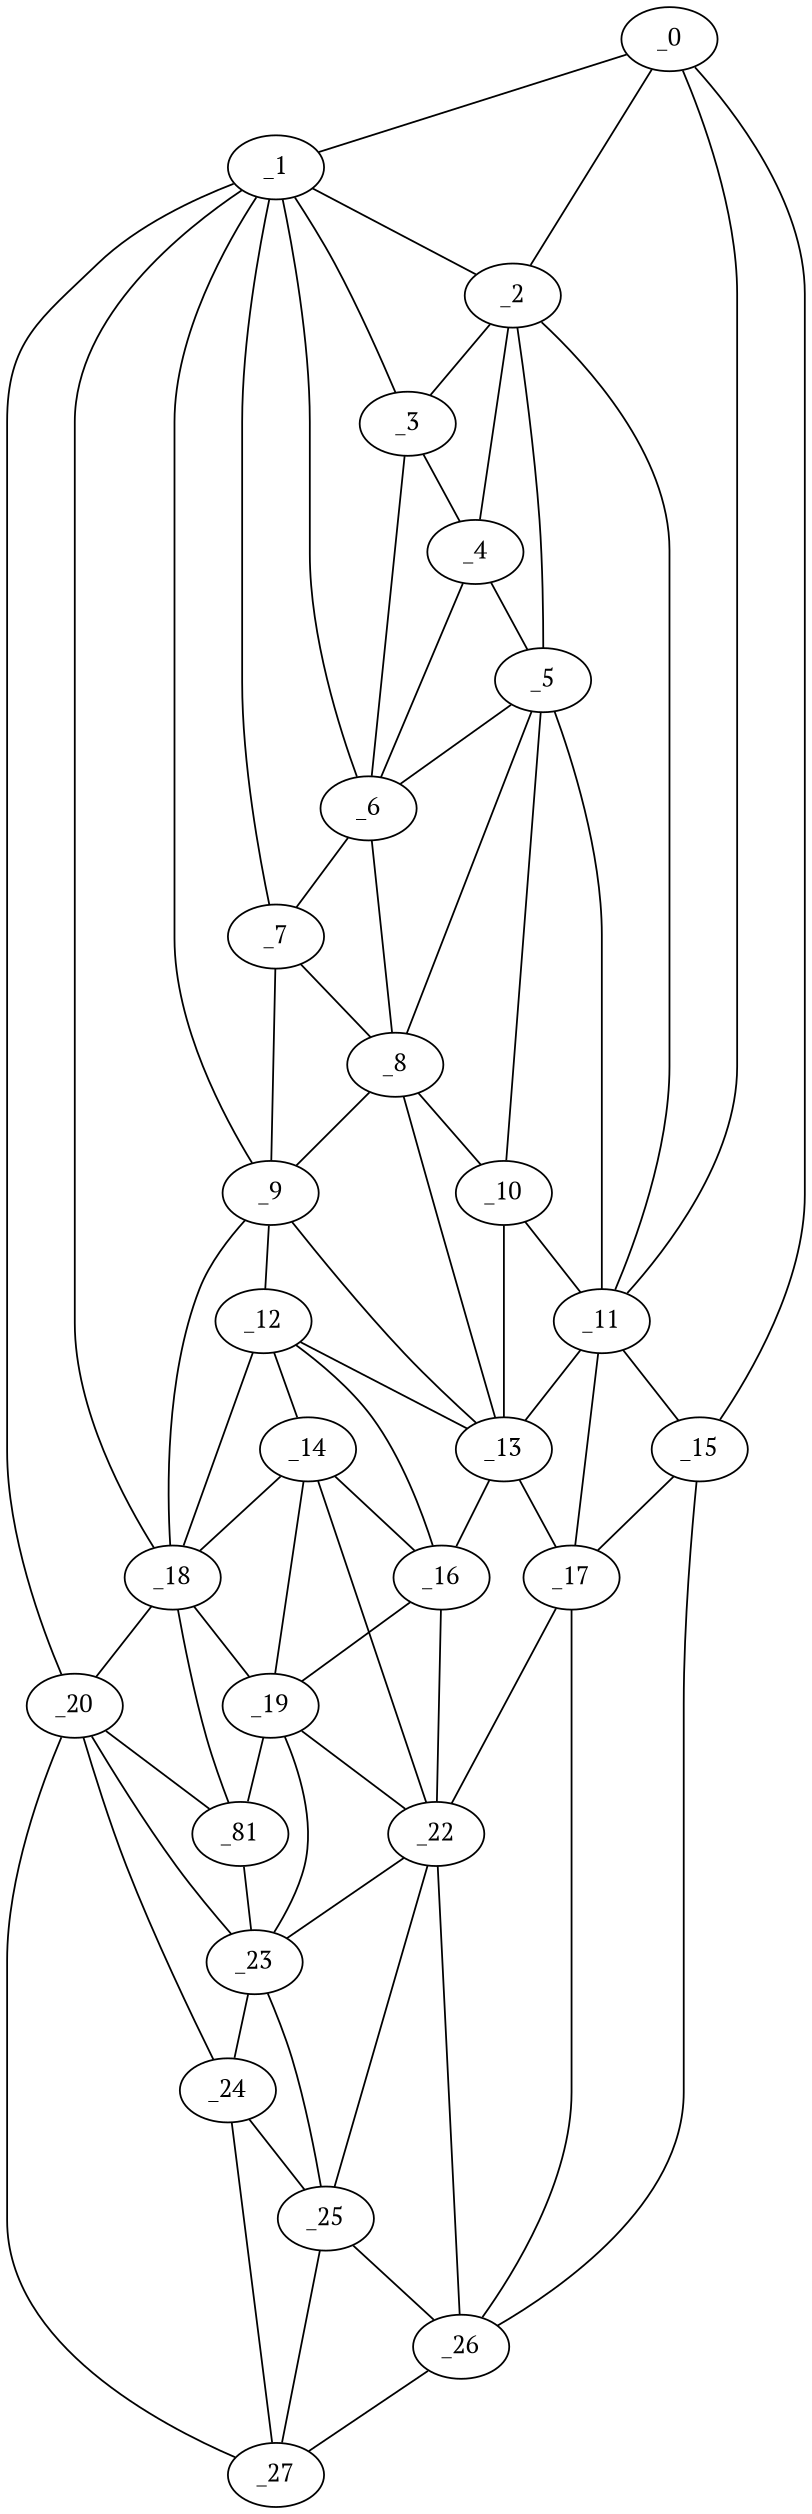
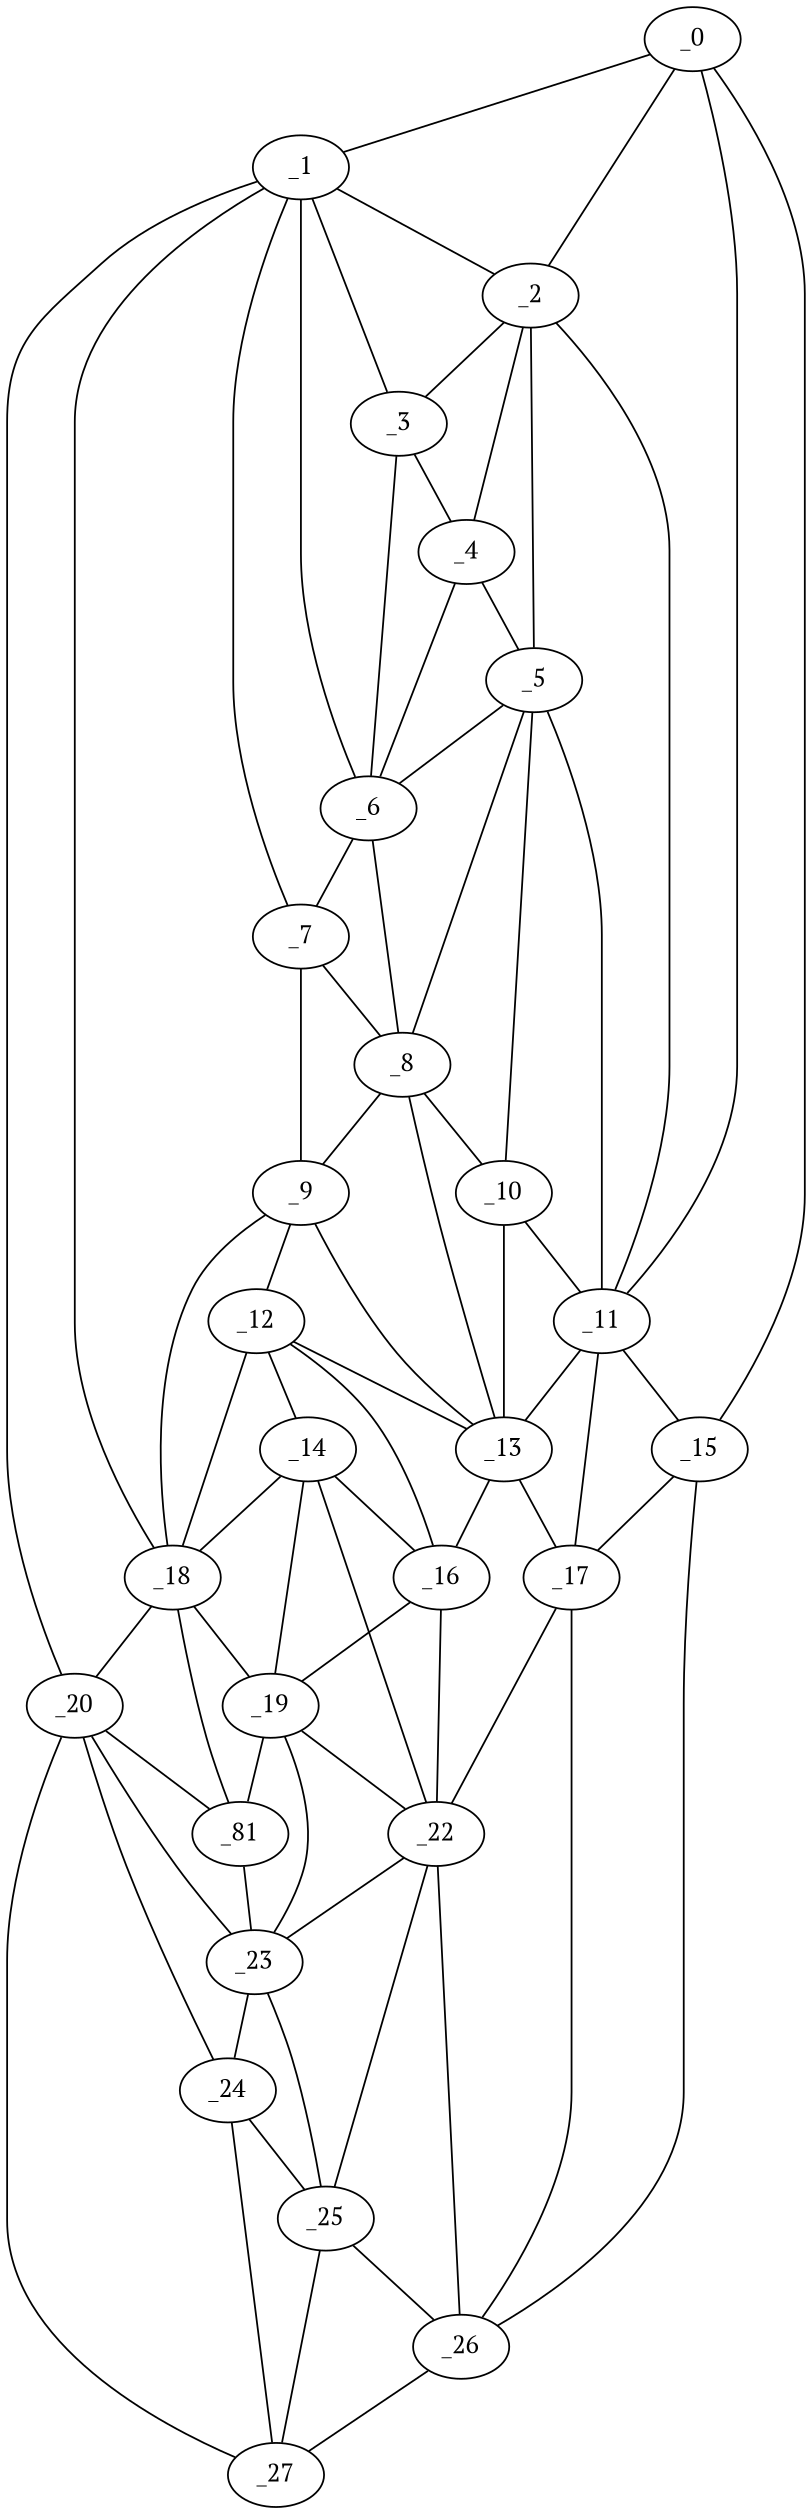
edge "_1" -- "_9": removed
